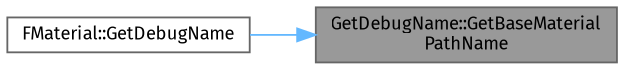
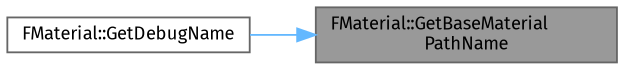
node "GetDebugName::GetBaseMaterial PathName": label "GetDebugName::GetBaseMaterial PathName" -> "FMaterial::GetBaseMaterial PathName"
